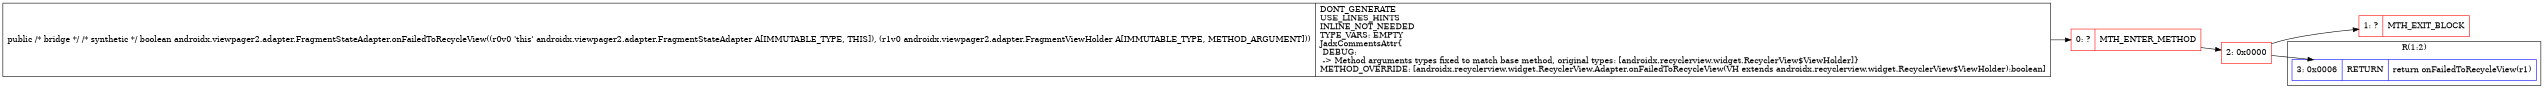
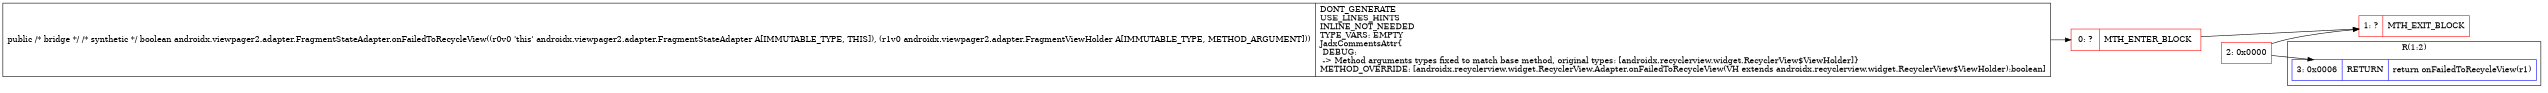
node "0: ?": text "MTH_ENTER_METHOD" -> "MTH_ENTER_BLOCK"
edge "0: ?" -> "2: 0x0000": now "0: ?" -> "1: ?"
